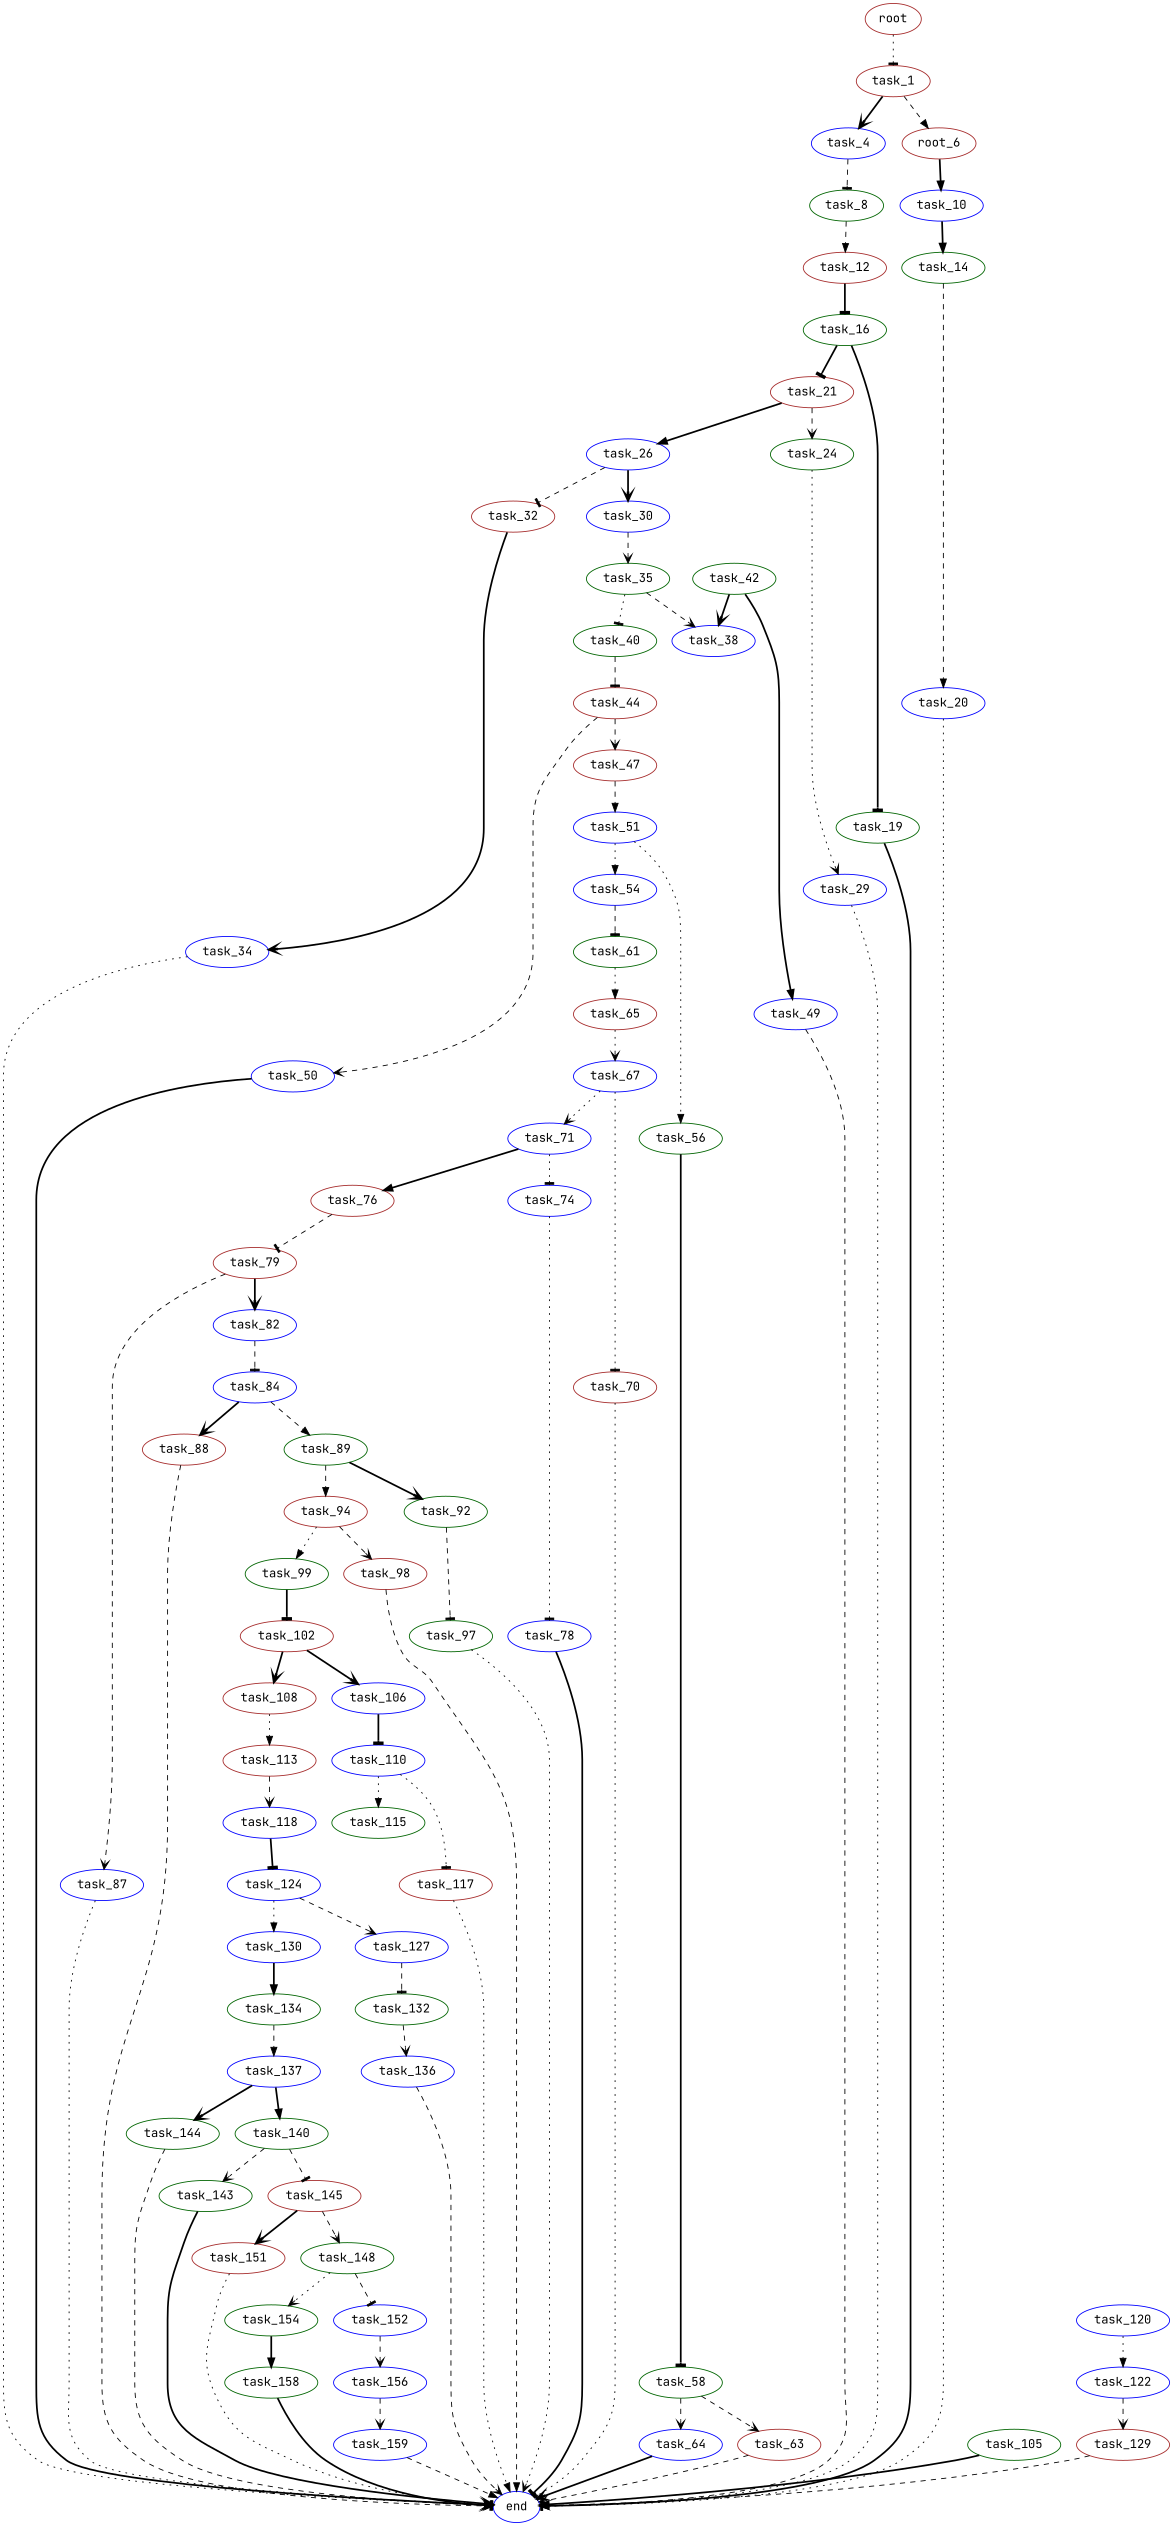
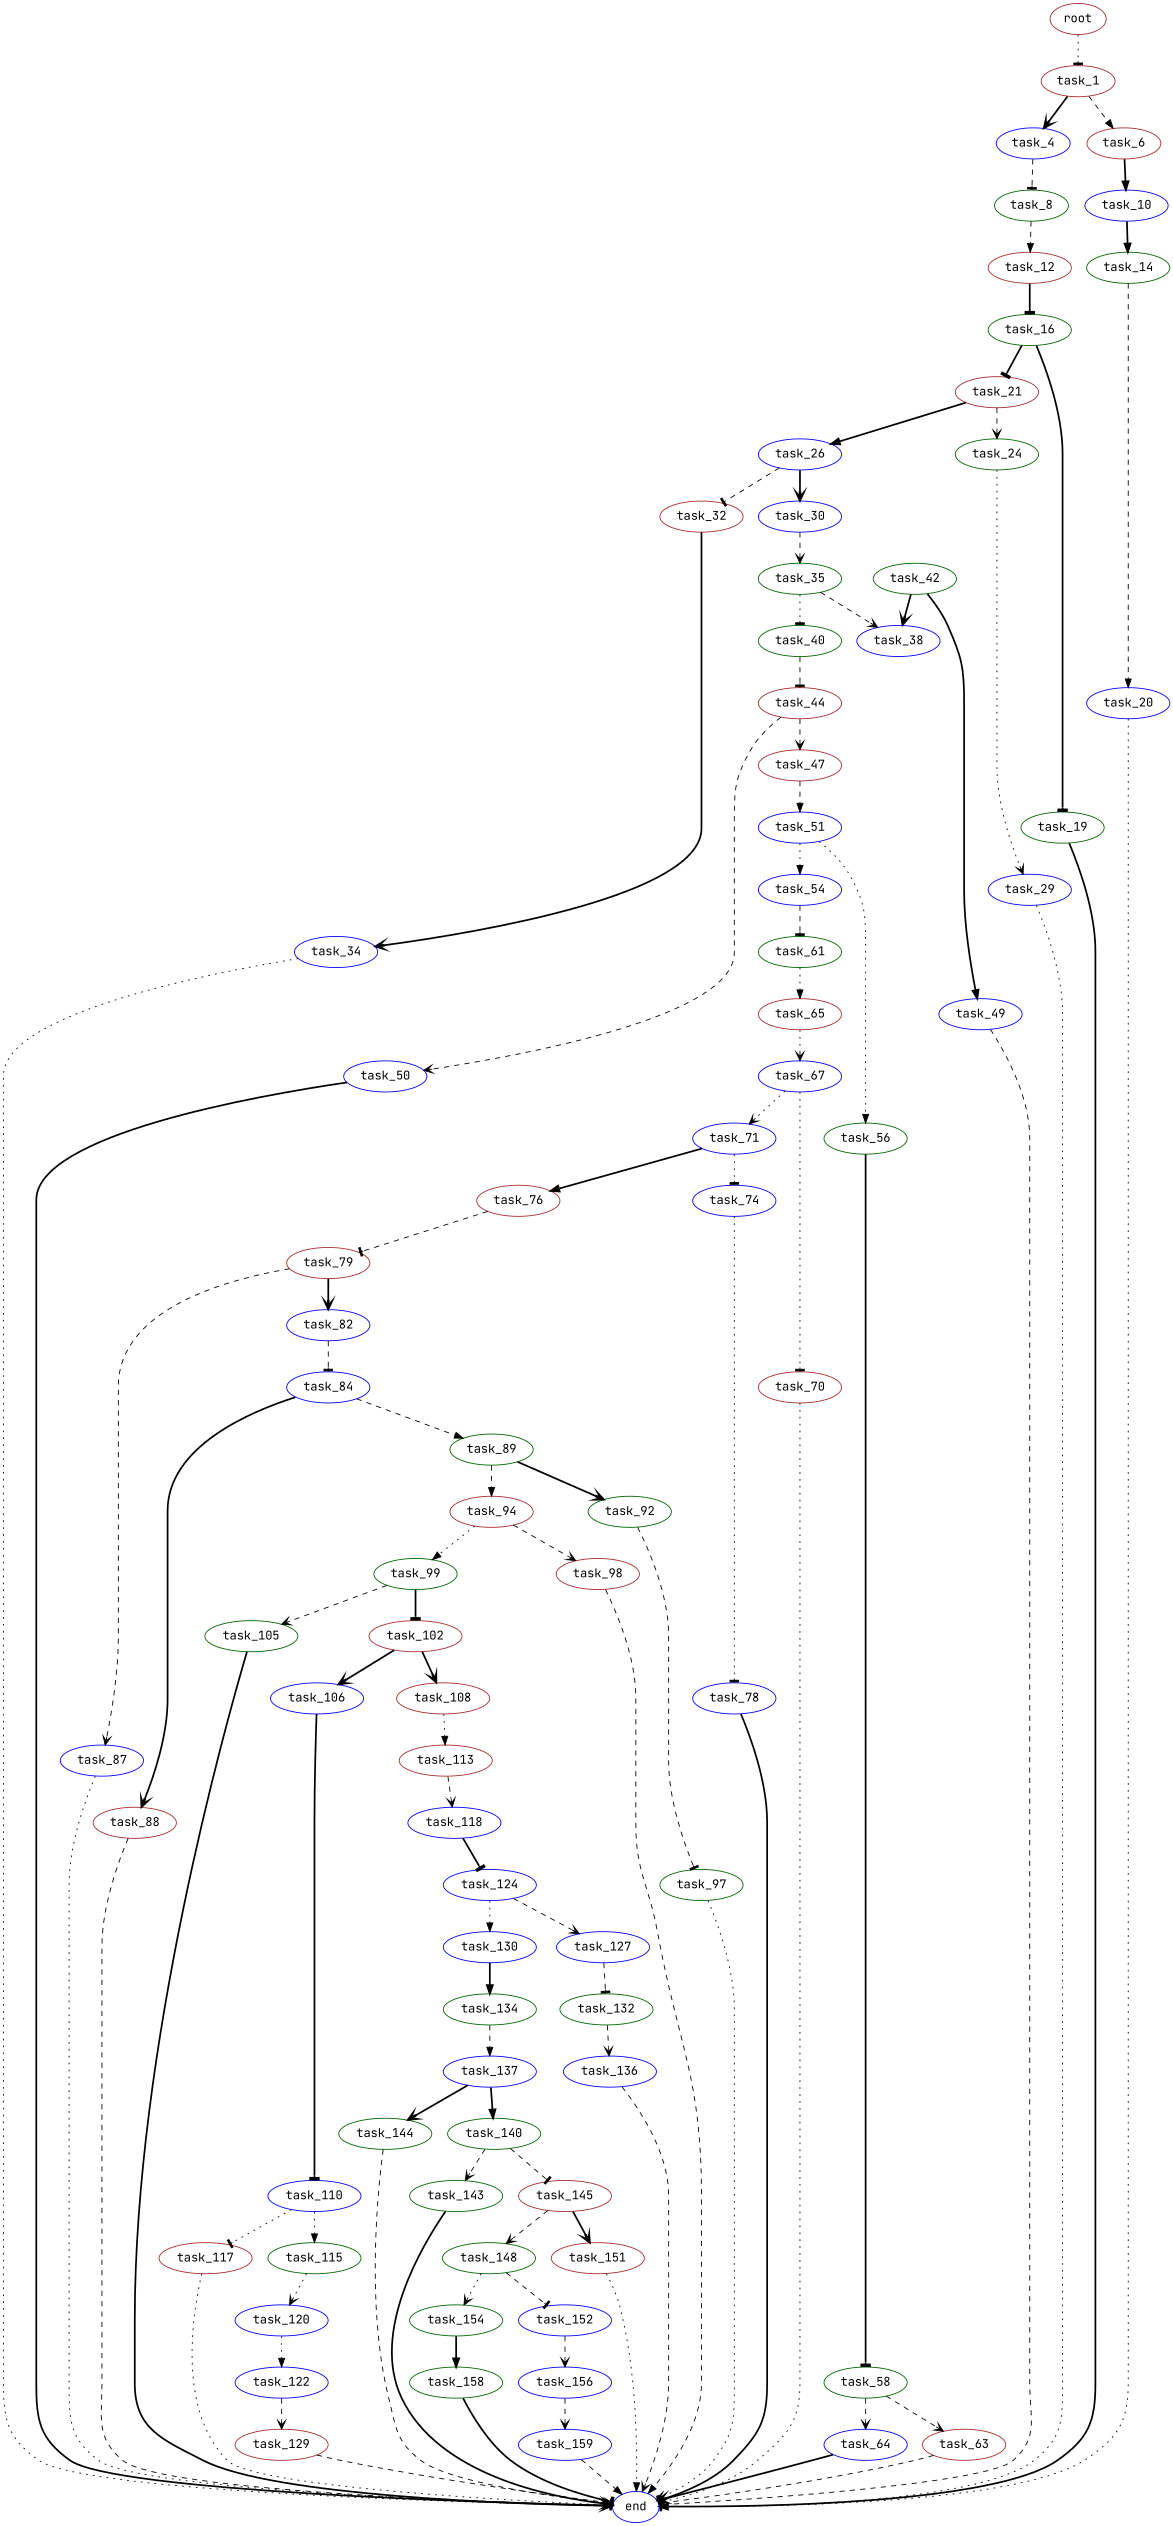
node "root_6": label "root_6" -> "task_6"
edge "task_99" -> "task_105": added
edge "task_115" -> "task_120": added
